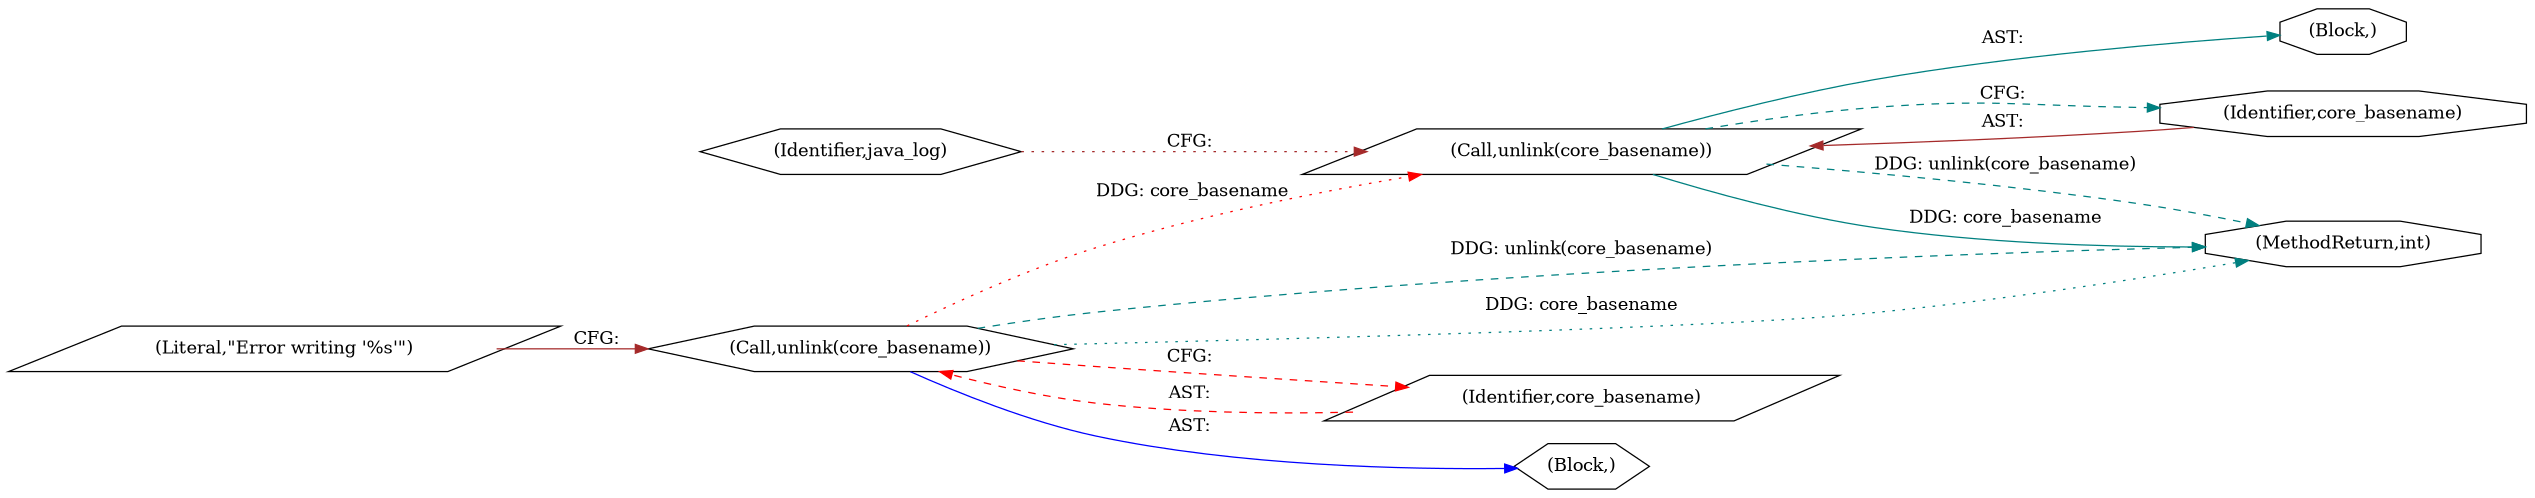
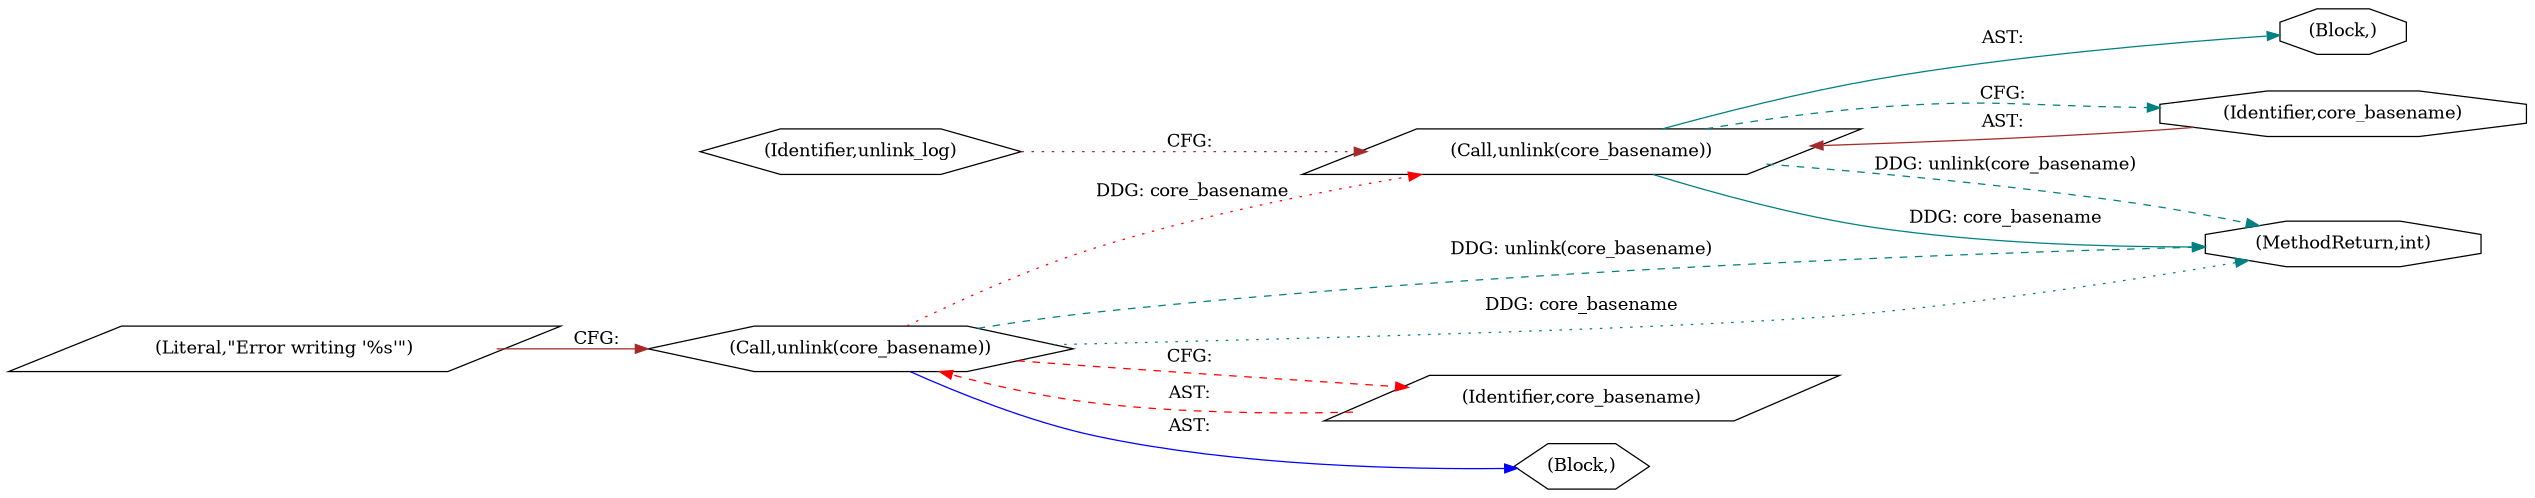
node "(Identifier,java_log)": label "(Identifier,java_log)" -> "(Identifier,unlink_log)"
